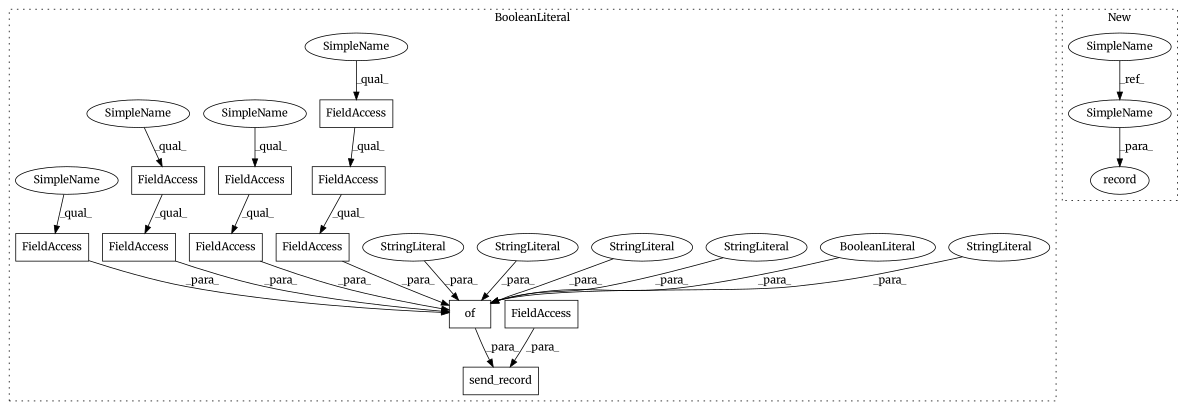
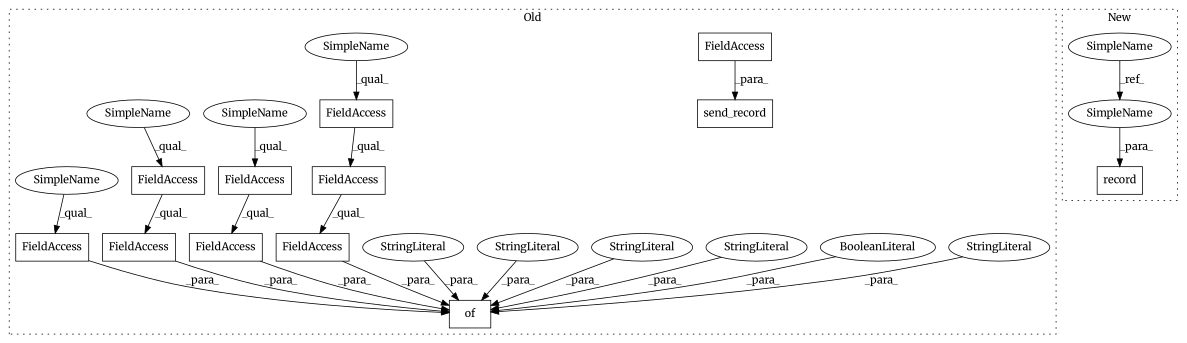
cluster "BooleanLiteral": label "BooleanLiteral" -> "Old"
node "record": shape ellipse -> box
edge "of" -> "send_record": removed, label "_para_"
